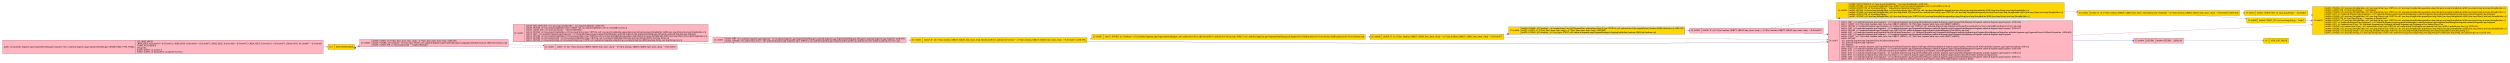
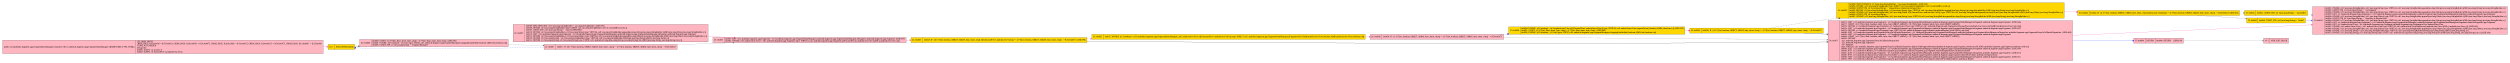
node "33: 0x0051": fillcolor gold -> lightpink
node "28: 0x0036": fillcolor lightpink -> gold
node "26: 0x002b": fillcolor gold -> lightpink
node "19: ?": fillcolor gold -> lightpink
